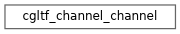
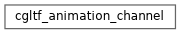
node "cgltf_channel_channel": label "cgltf_channel_channel" -> "cgltf_animation_channel"
